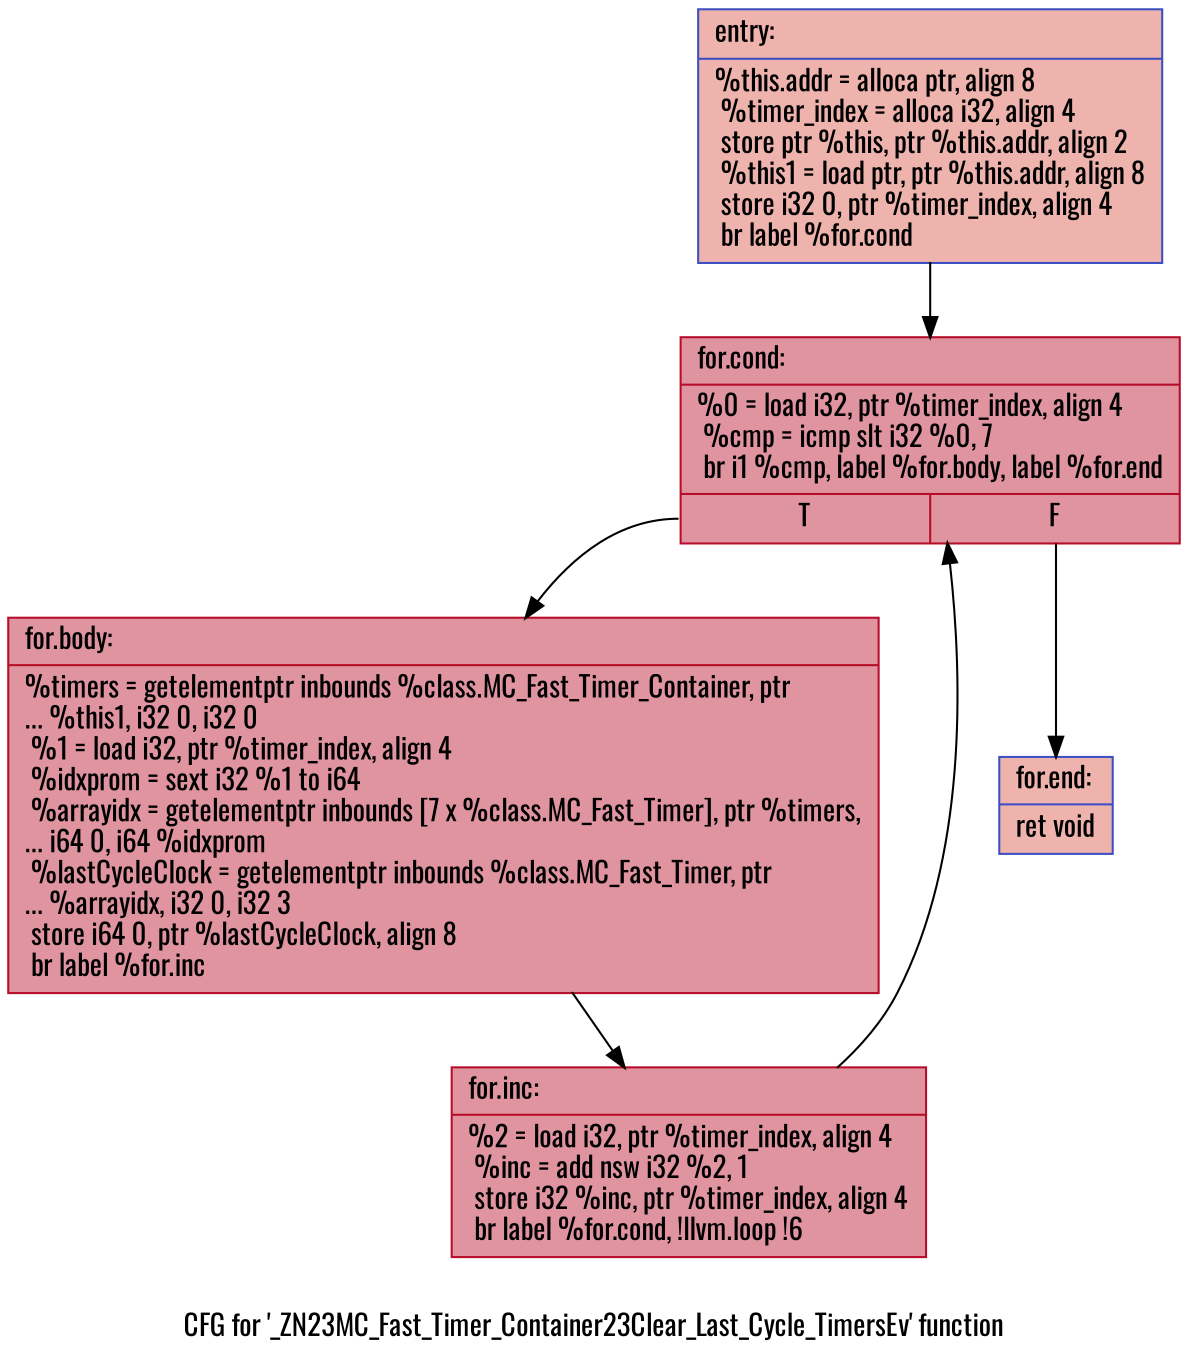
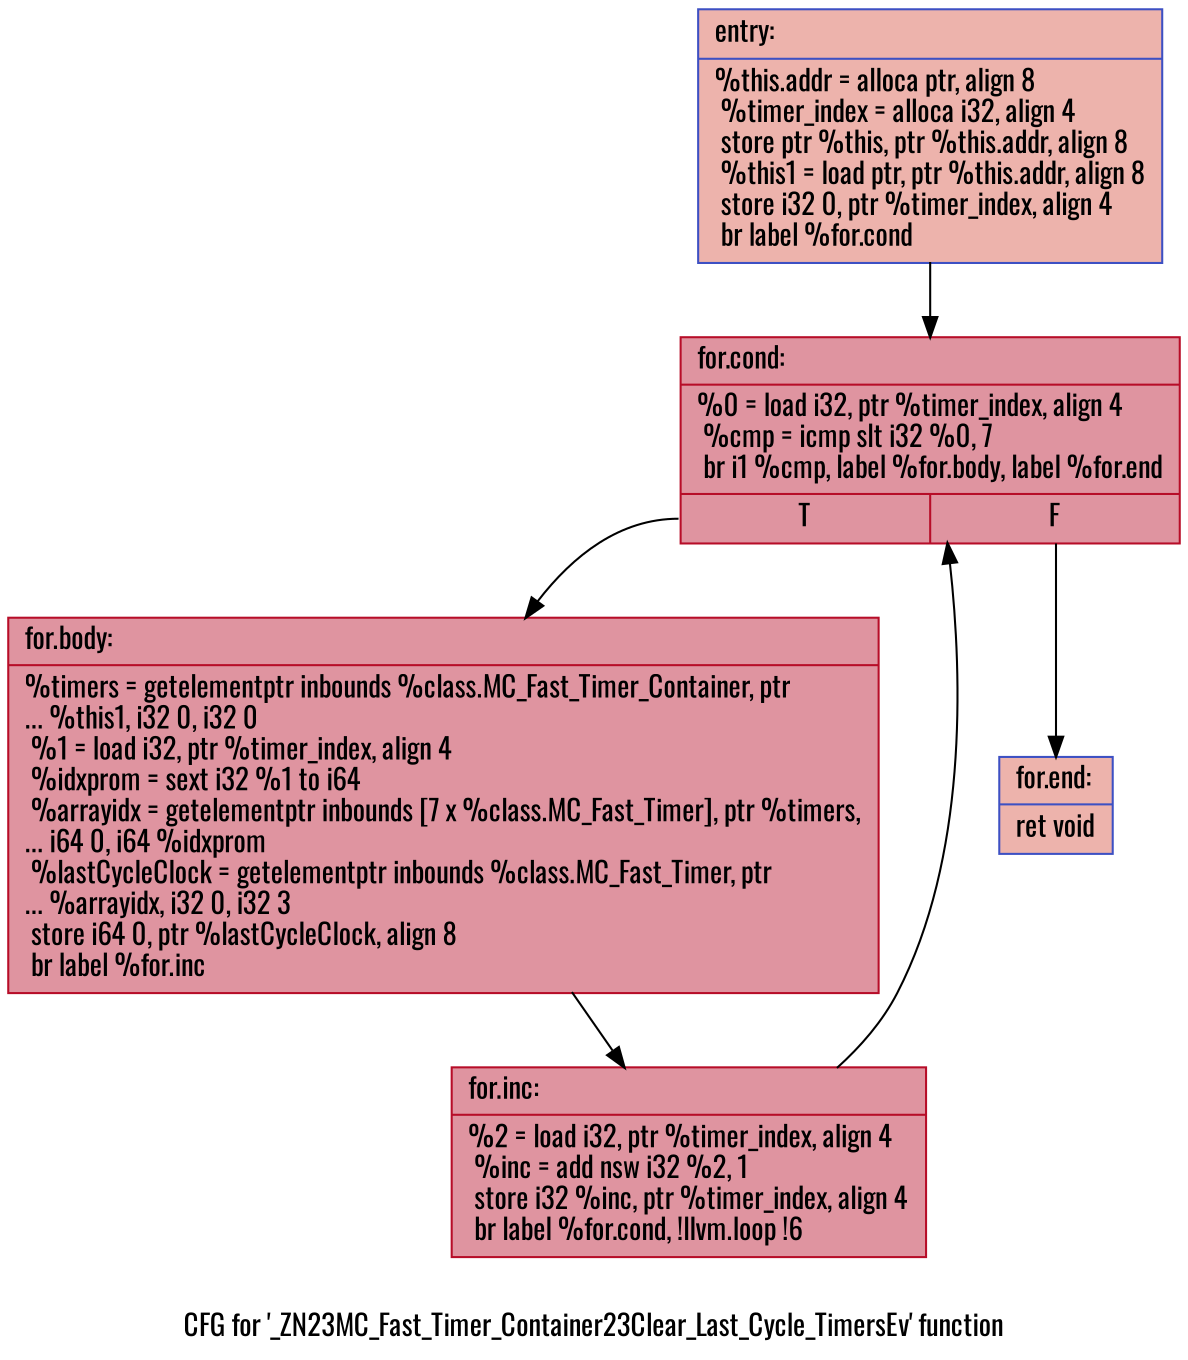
node "entry:": text "store ptr %this, ptr %this.addr, align 2" -> "store ptr %this, ptr %this.addr, align 8"
